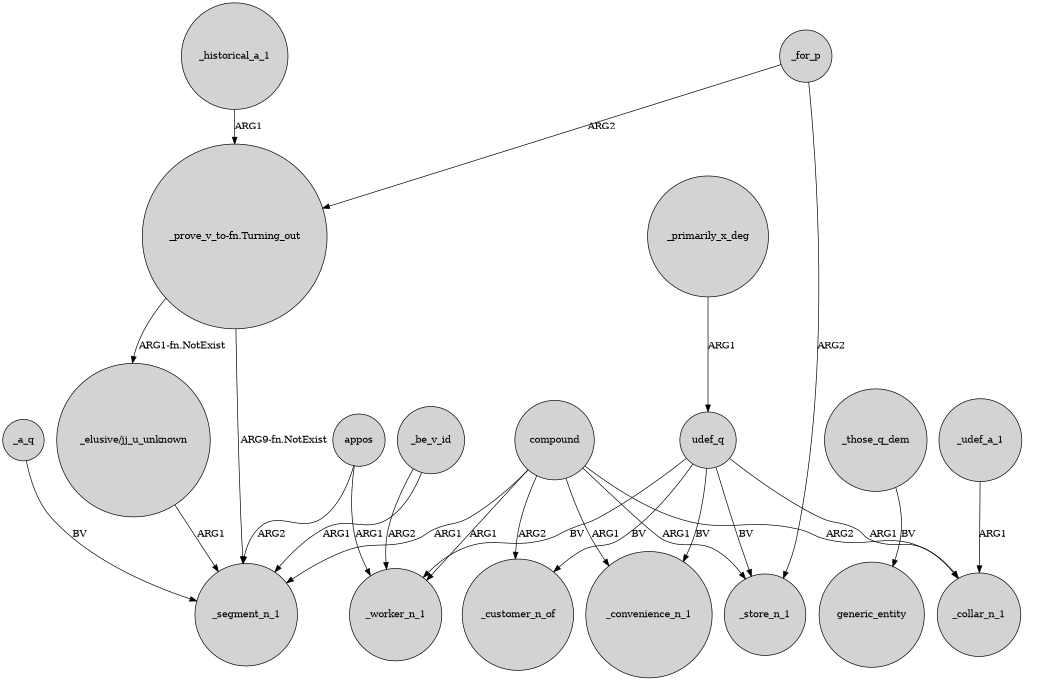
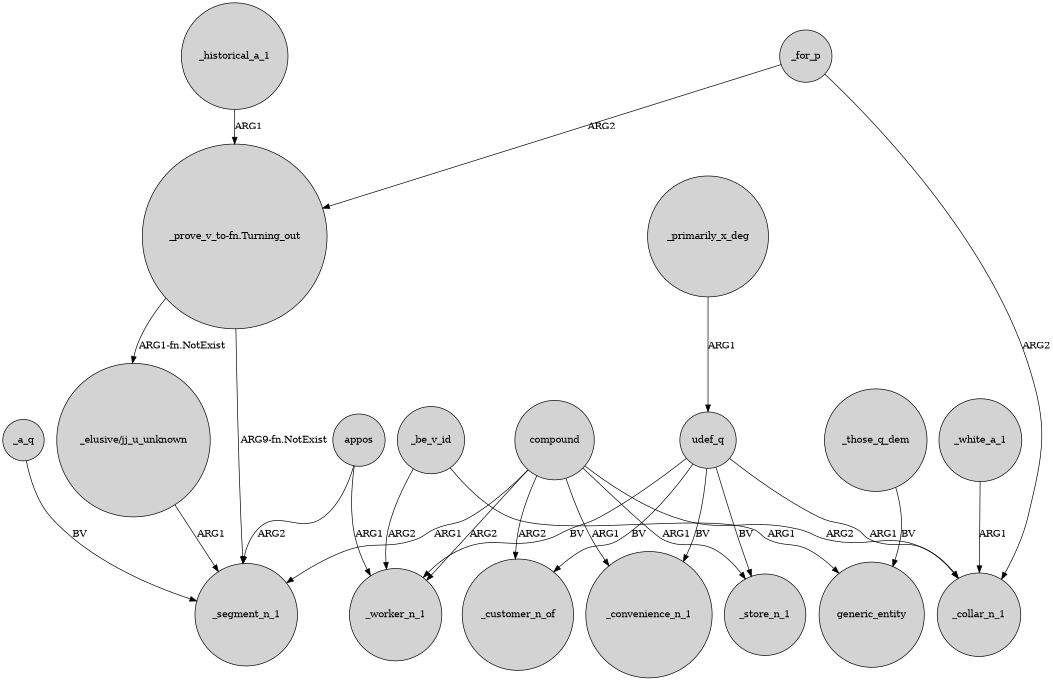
edge "_for_p" -> "_store_n_1": now "_for_p" -> "_collar_n_1"
node "_udef_a_1": label "_udef_a_1" -> "_white_a_1"
edge "_be_v_id" -> "_segment_n_1": now "_be_v_id" -> "generic_entity"
edge "compound" -> "_worker_n_1": label "ARG1" -> "ARG2"
